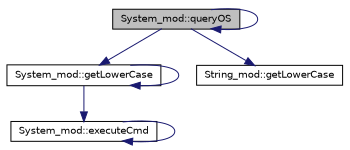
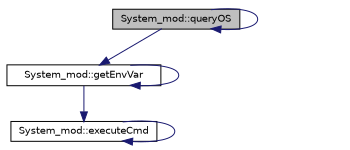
node "System_mod::getLowerCase": label "System_mod::getLowerCase" -> "System_mod::getEnvVar"
node "String_mod::getLowerCase": removed
